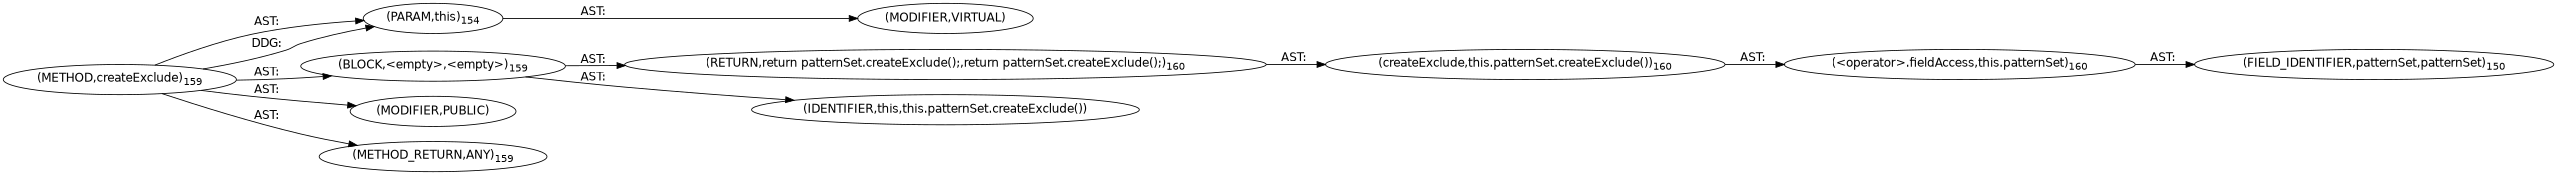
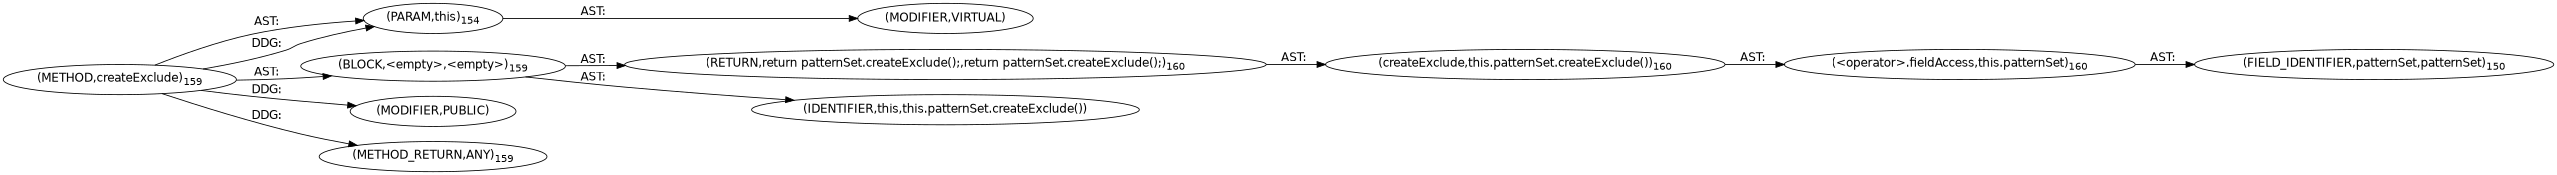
edge "(METHOD,createExclude)" -> "(MODIFIER,PUBLIC)": label "AST: " -> "DDG: "
edge "(METHOD,createExclude)" -> "(METHOD_RETURN,ANY)": label "AST: " -> "DDG: "
